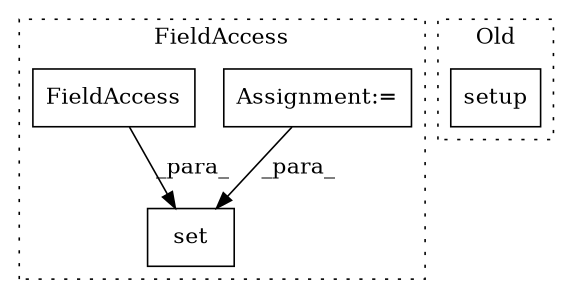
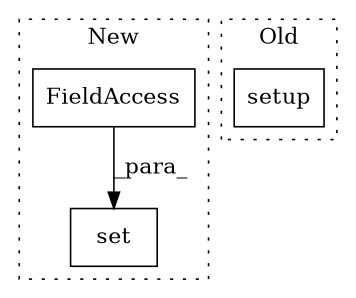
cluster "FieldAccess": label "FieldAccess" -> "New"
node "Assignment:=": removed
